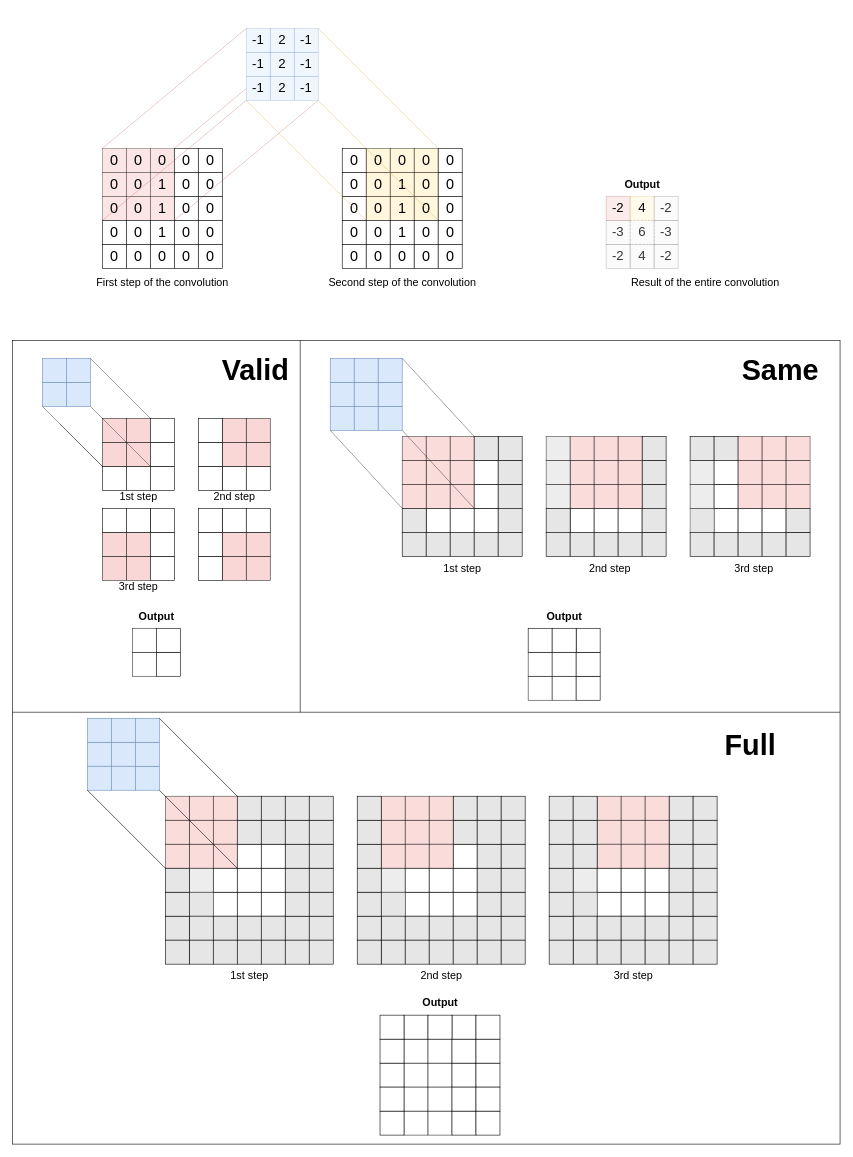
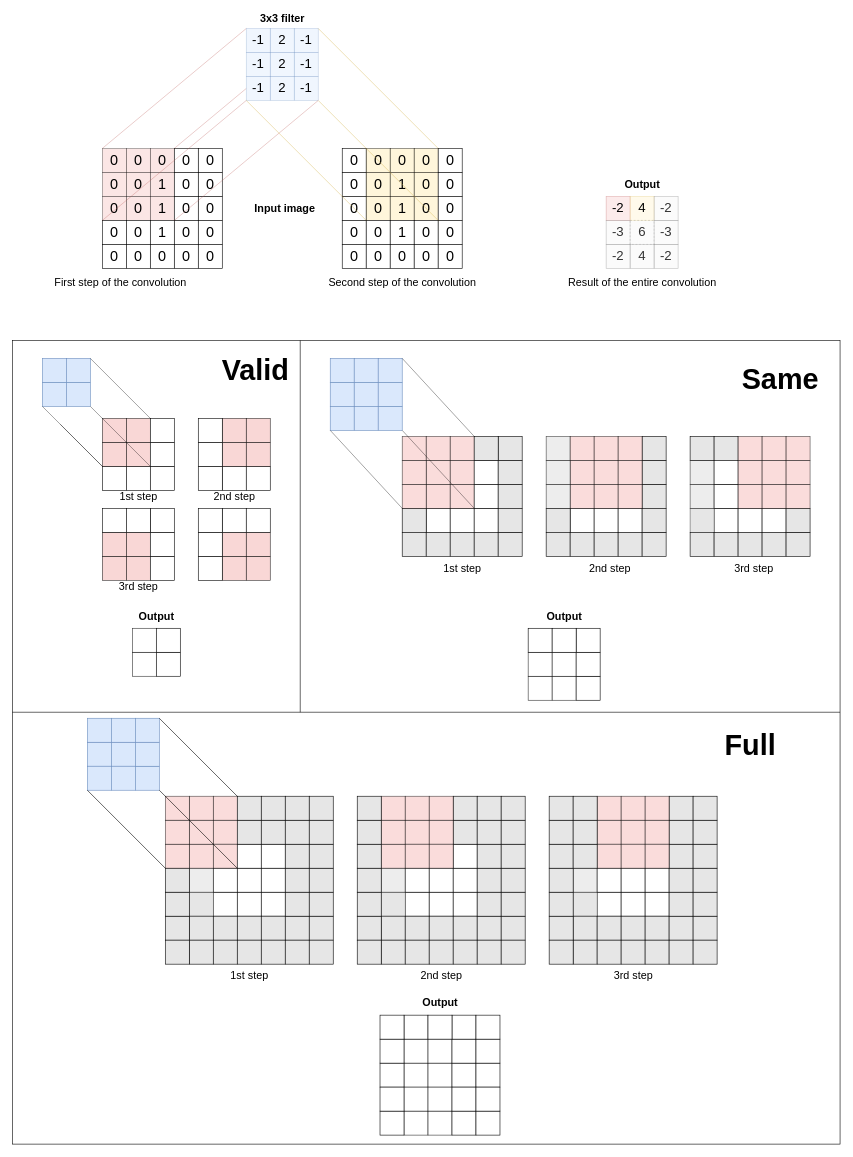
node "3x3 filter": added
node "Input image": added
node "First step of the convolution": moved (162, 283) -> (120, 283)
node "Result of the entire convolution": moved (705, 283) -> (642, 283)
node "Same": moved (780, 371) -> (780, 380)
